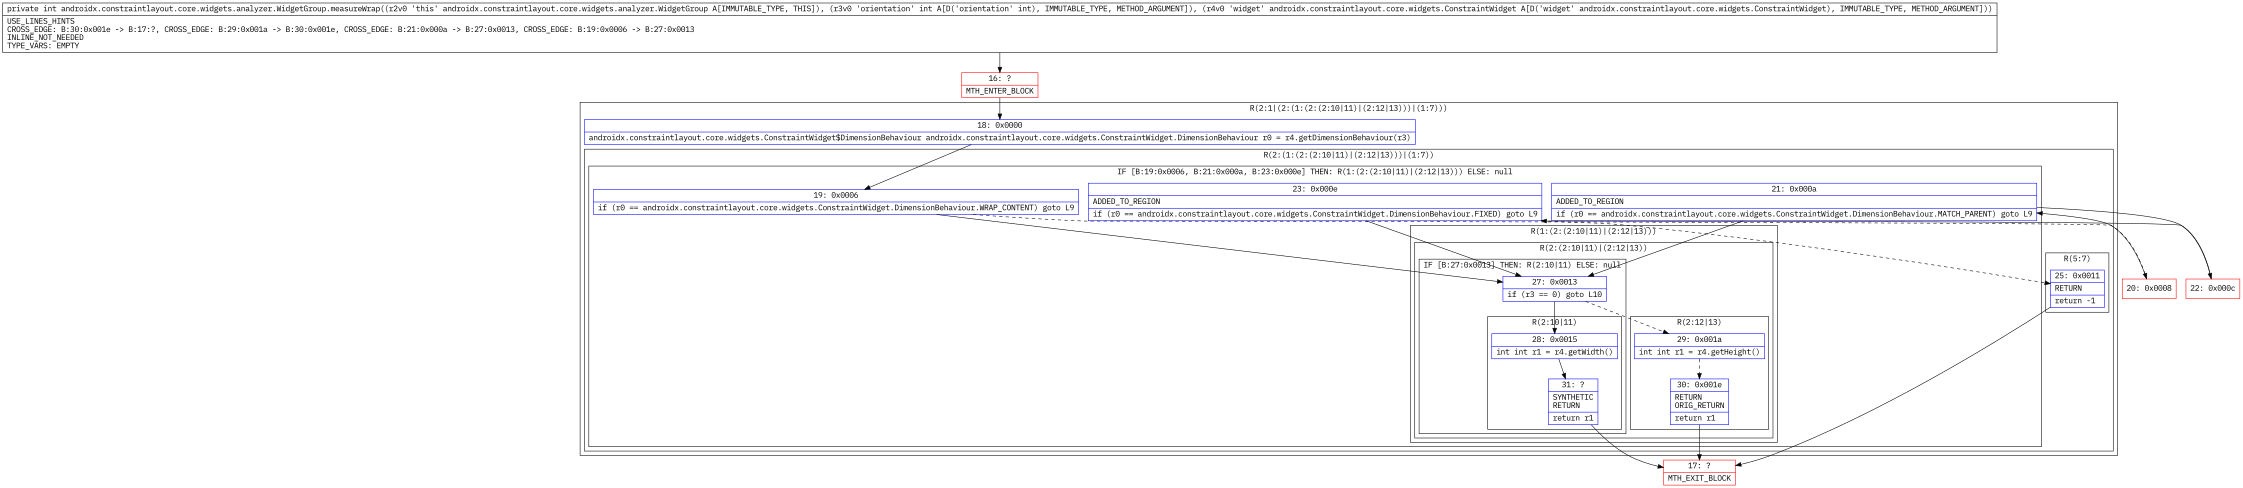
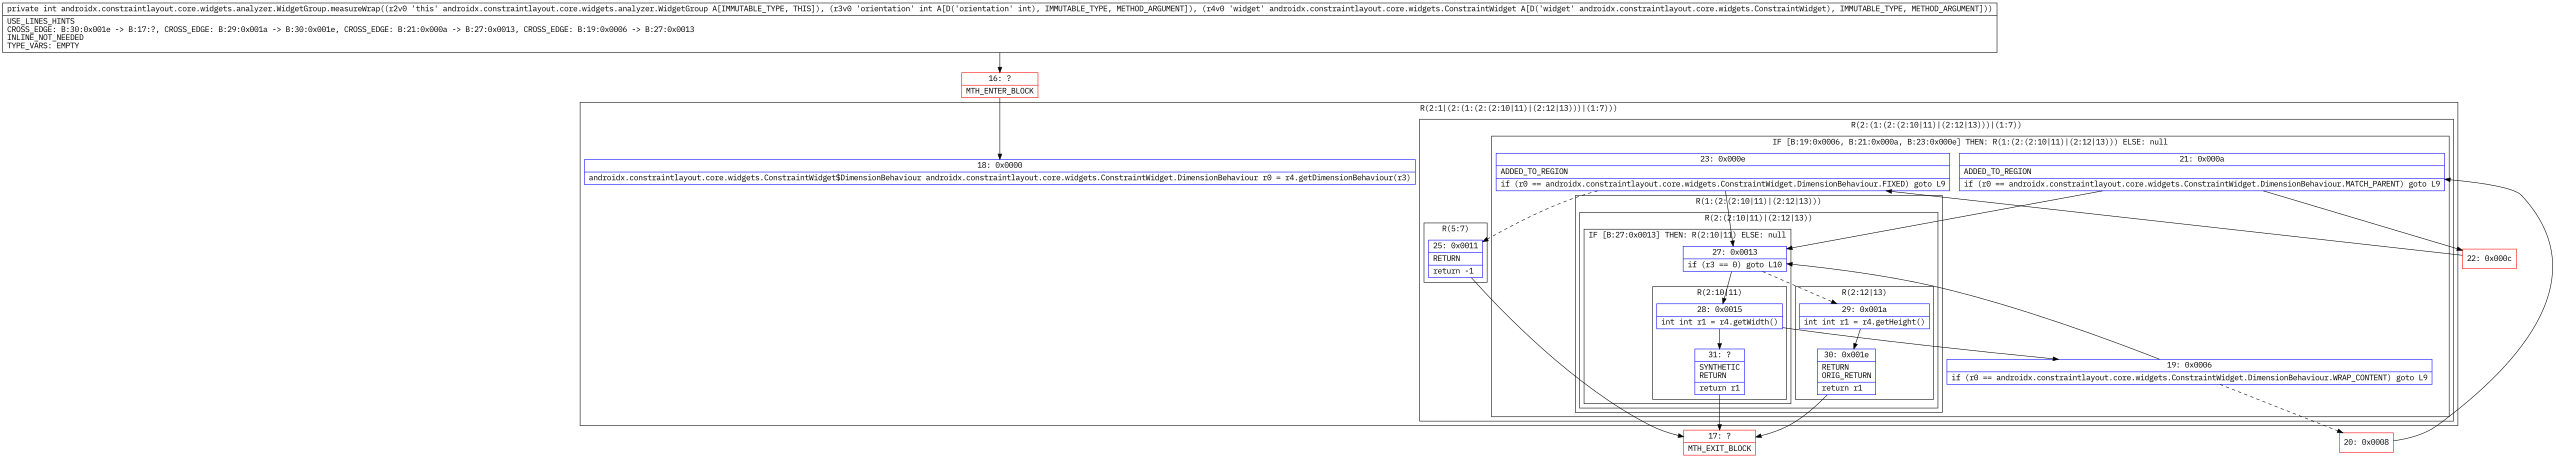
edge "18: 0x0000" -> "19: 0x0006": now "28: 0x0015" -> "19: 0x0006"
edge "29: 0x001a" -> "30: 0x001e": style dashed -> solid
